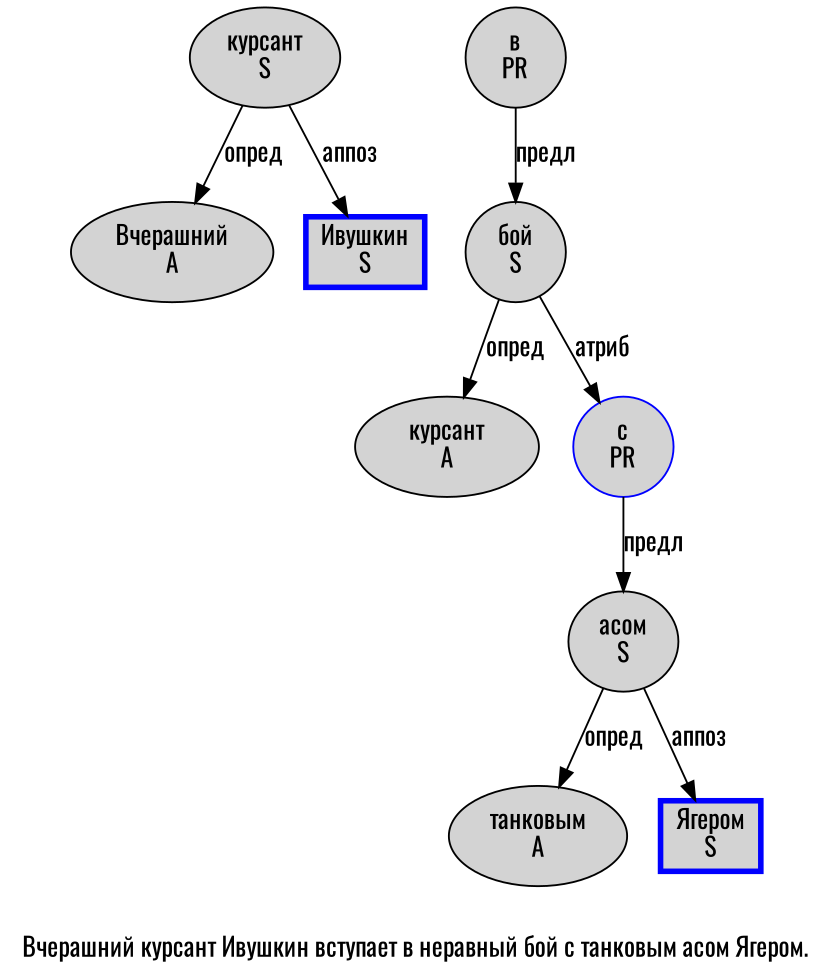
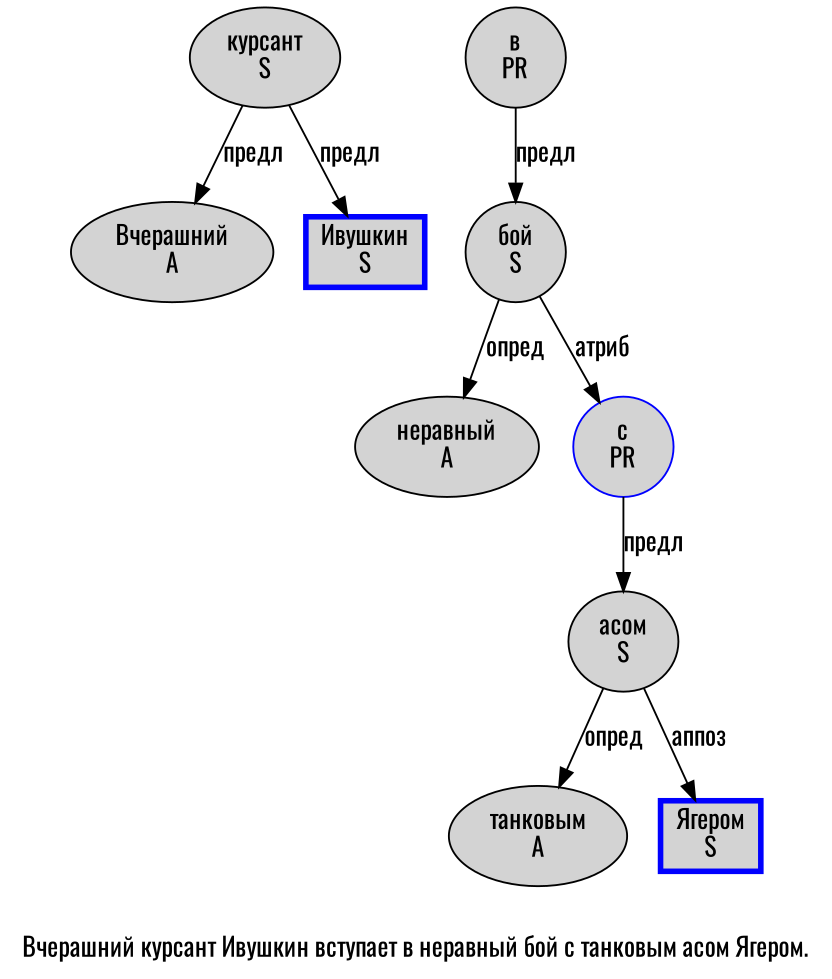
edge "курсант S" -> "Вчерашний A": label "опред" -> "предл"
edge "курсант S" -> "Ивушкин S": label "аппоз" -> "предл"
node "курсант A": label "курсант A" -> "неравный A"
